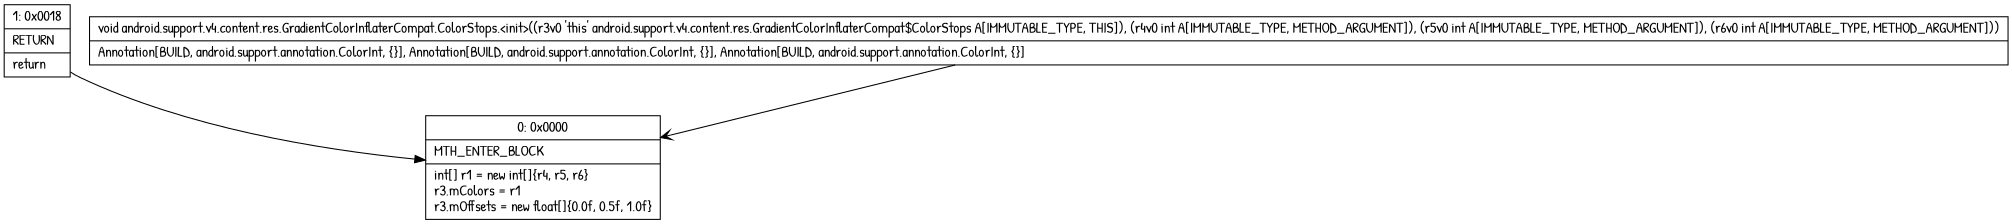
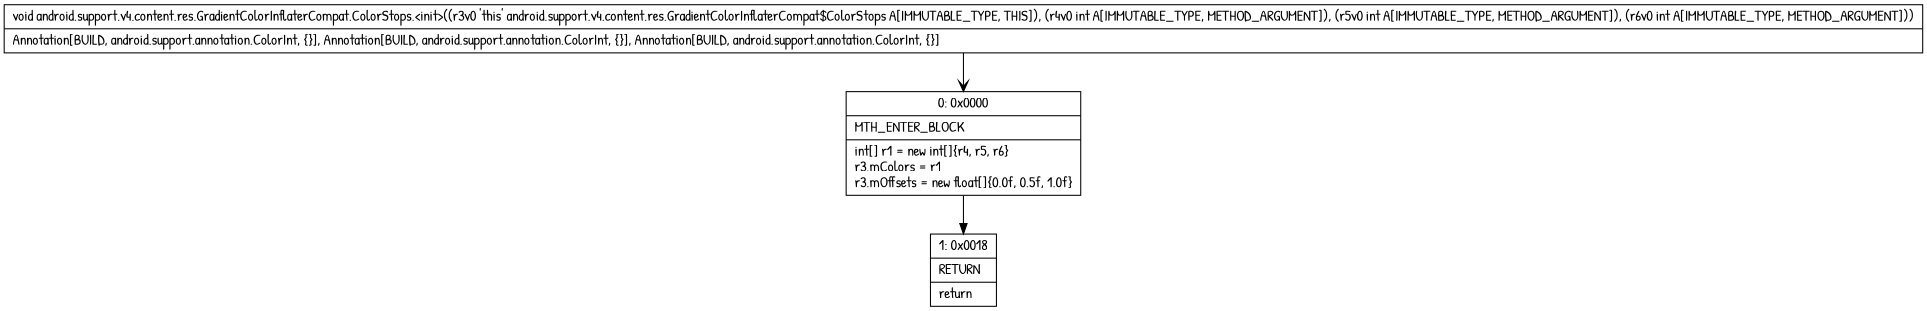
edge "1: 0x0018" -> "0: 0x0000": reversed
